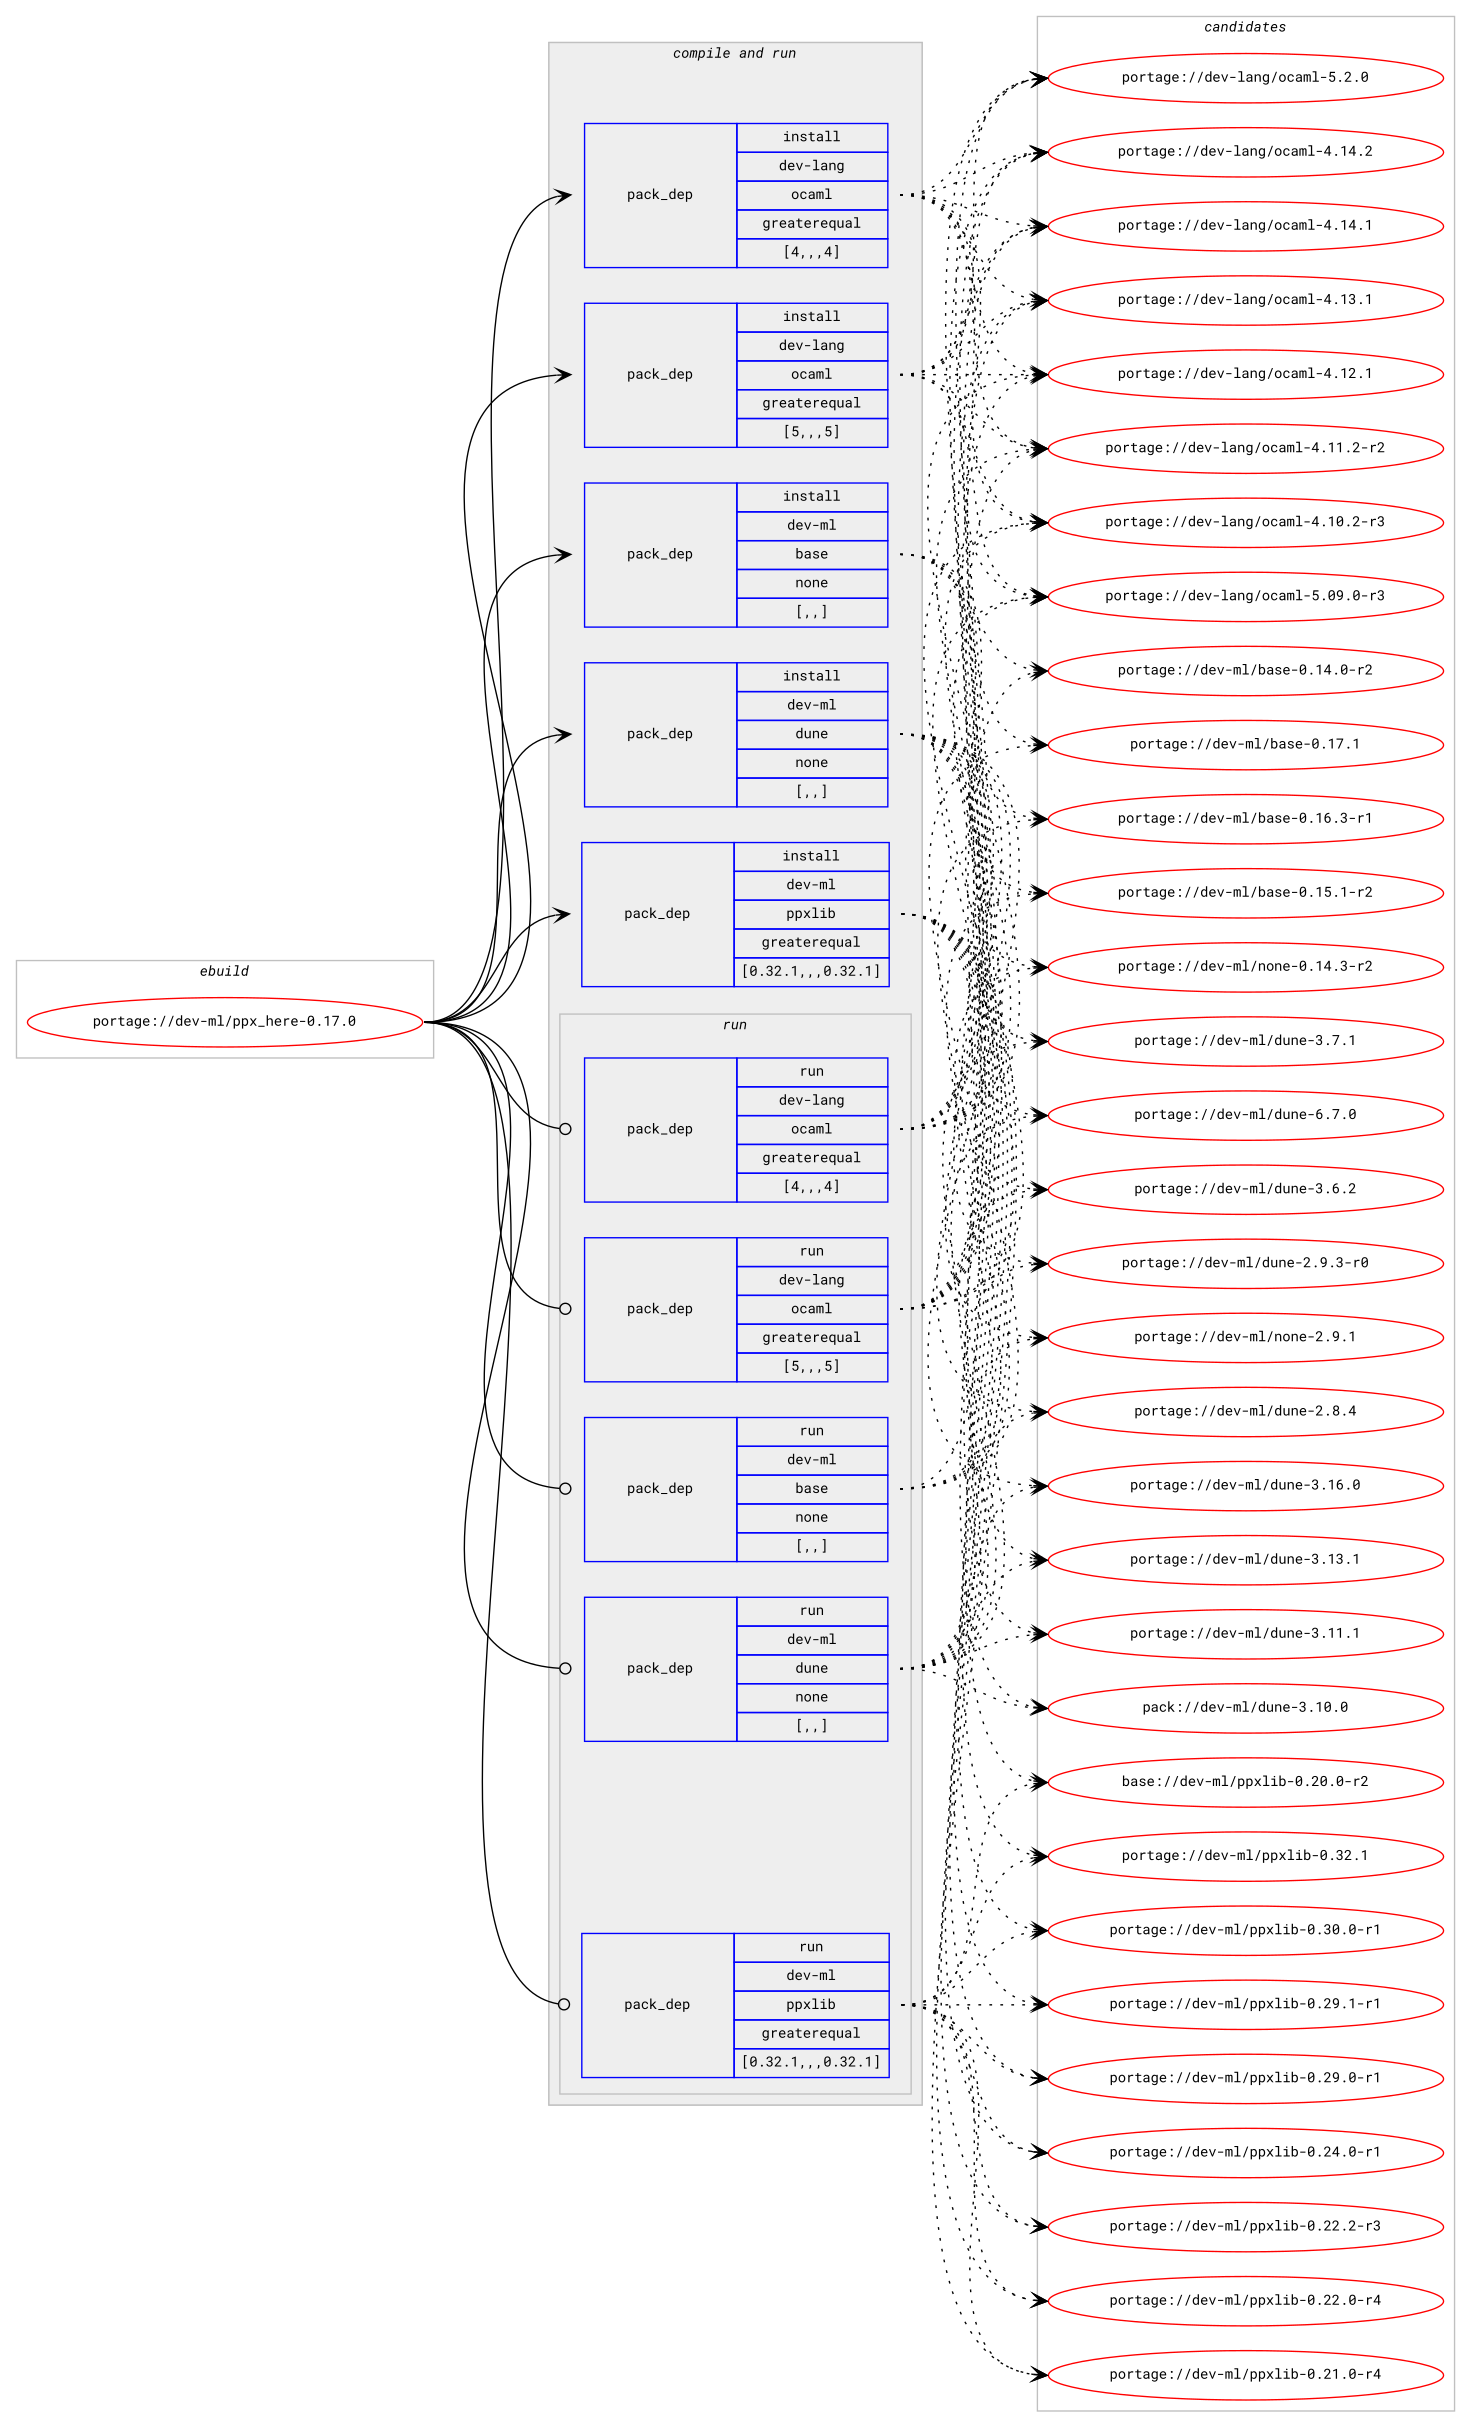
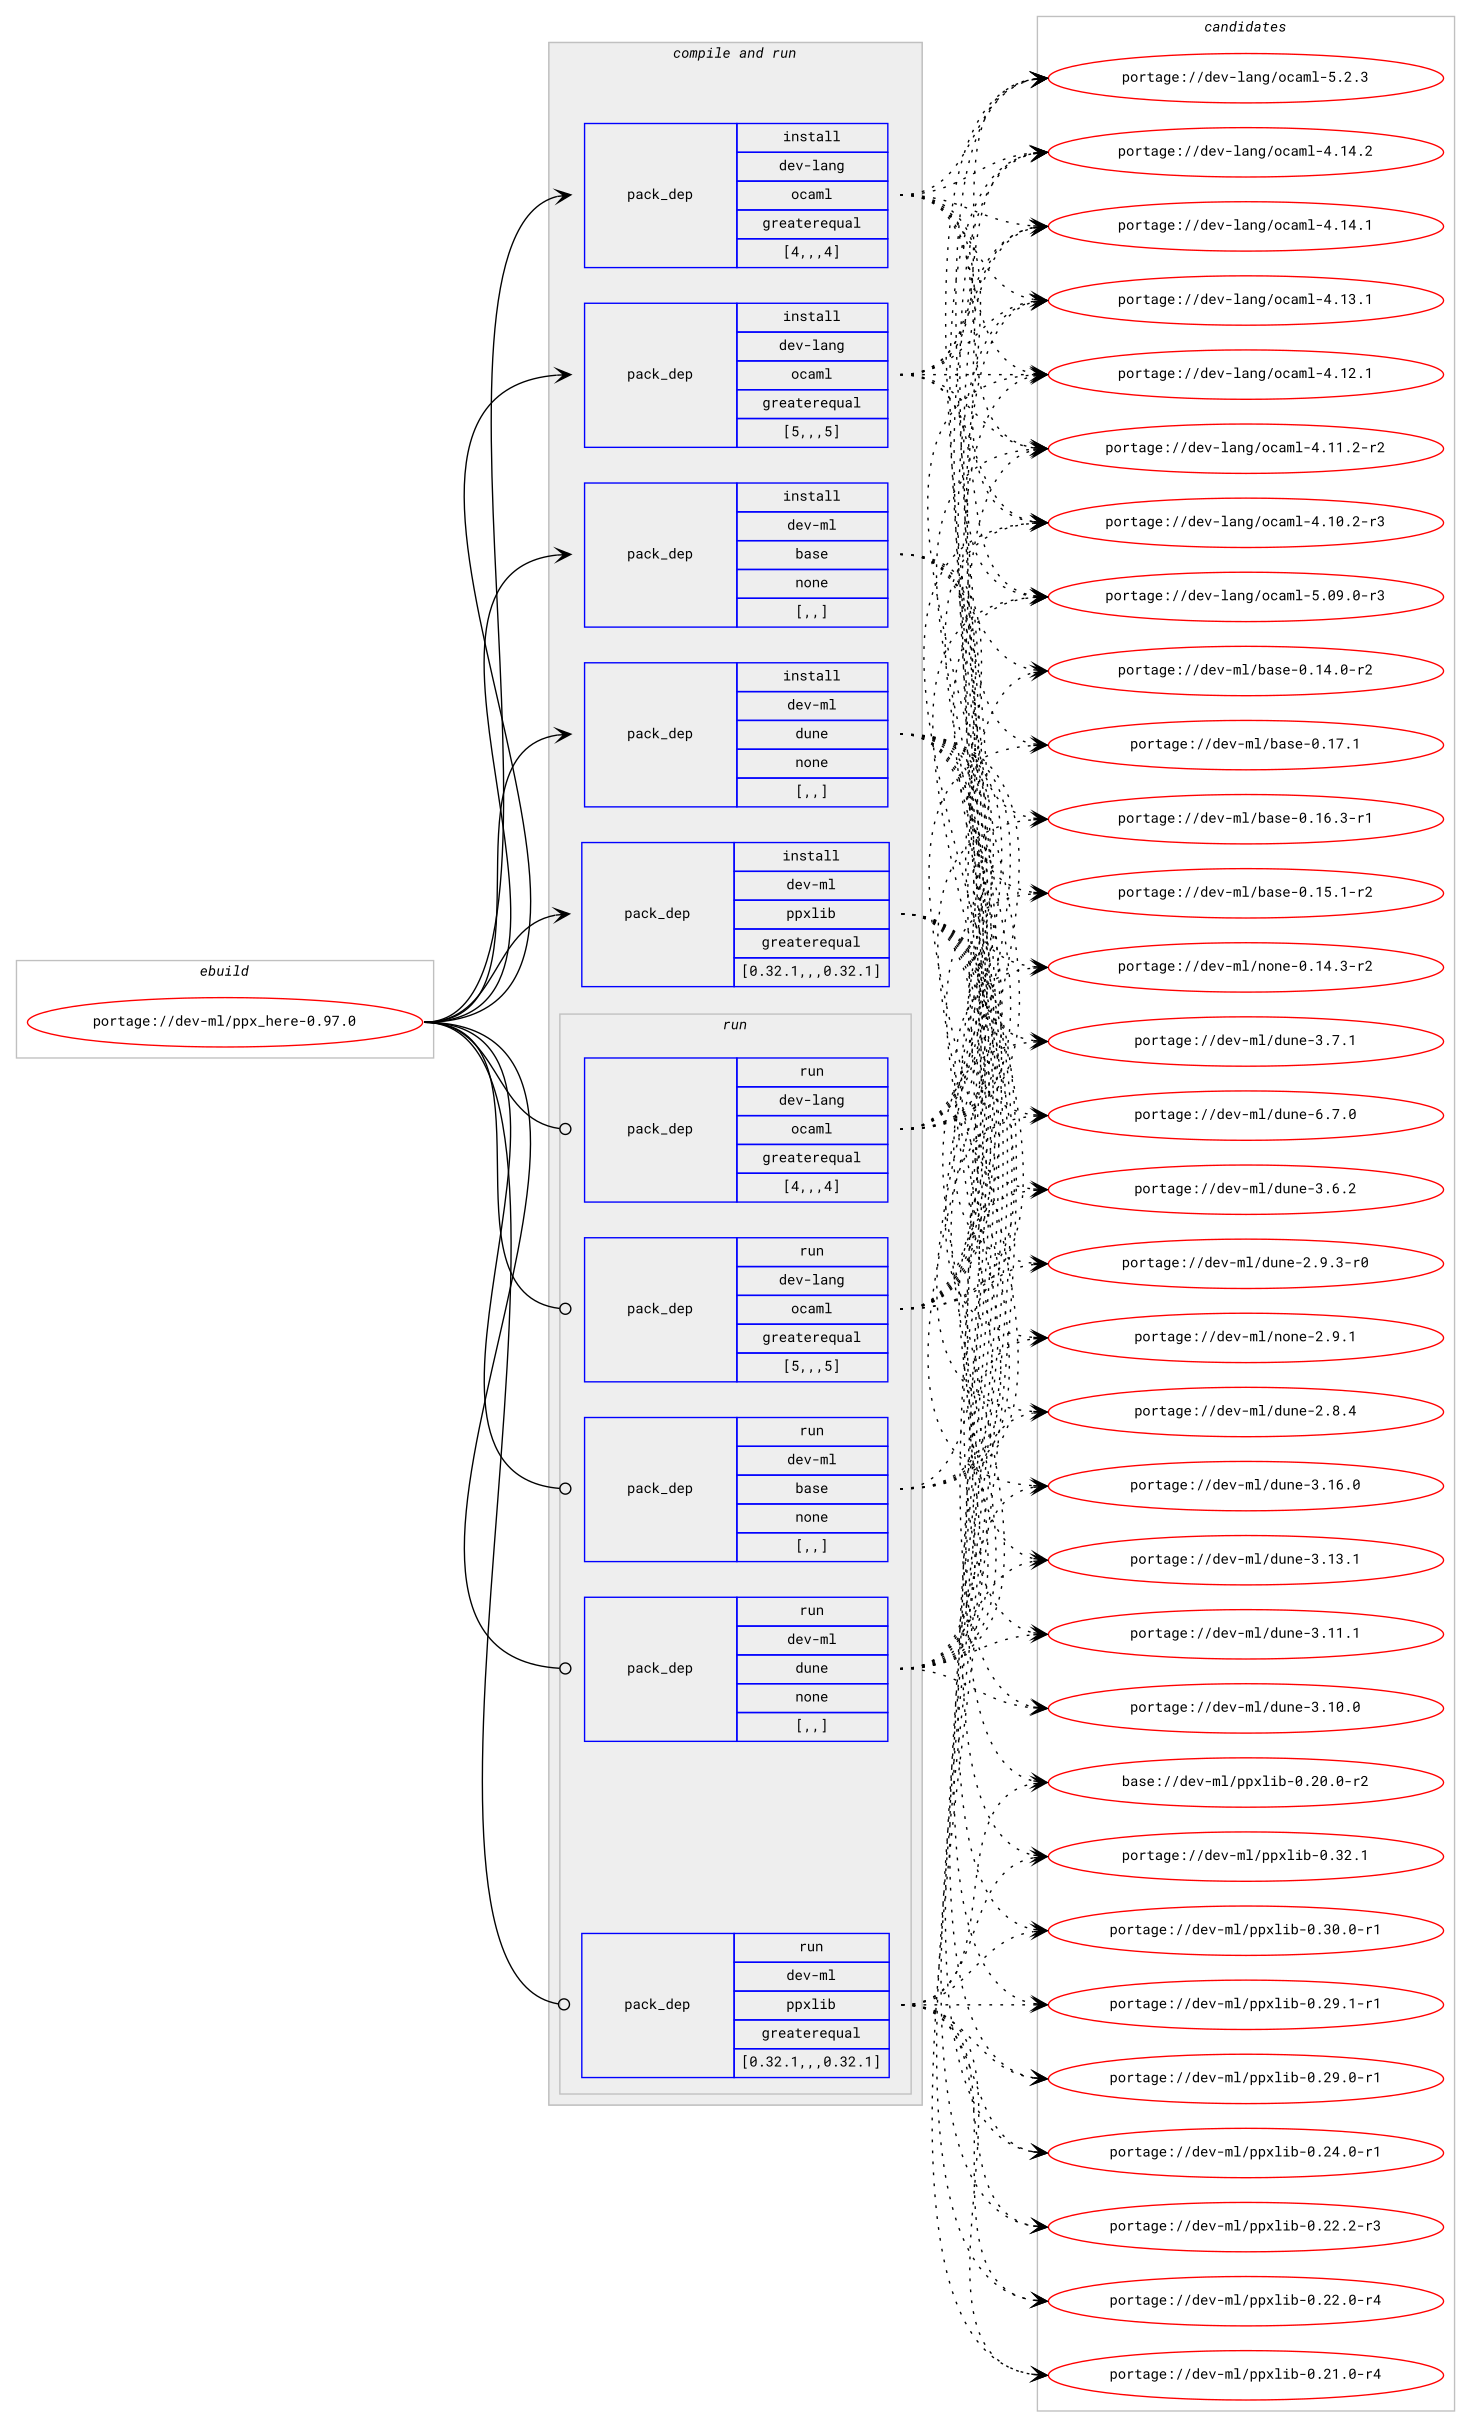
node "portage://dev-lang/ocaml-5.2.0": label "portage://dev-lang/ocaml-5.2.0" -> "portage://dev-lang/ocaml-5.2.3"
node "portage://dev-ml/ppx_here-0.17.0": label "portage://dev-ml/ppx_here-0.17.0" -> "portage://dev-ml/ppx_here-0.97.0"
node "pack://dev-ml/dune-3.10.0": label "pack://dev-ml/dune-3.10.0" -> "portage://dev-ml/dune-3.10.0"
